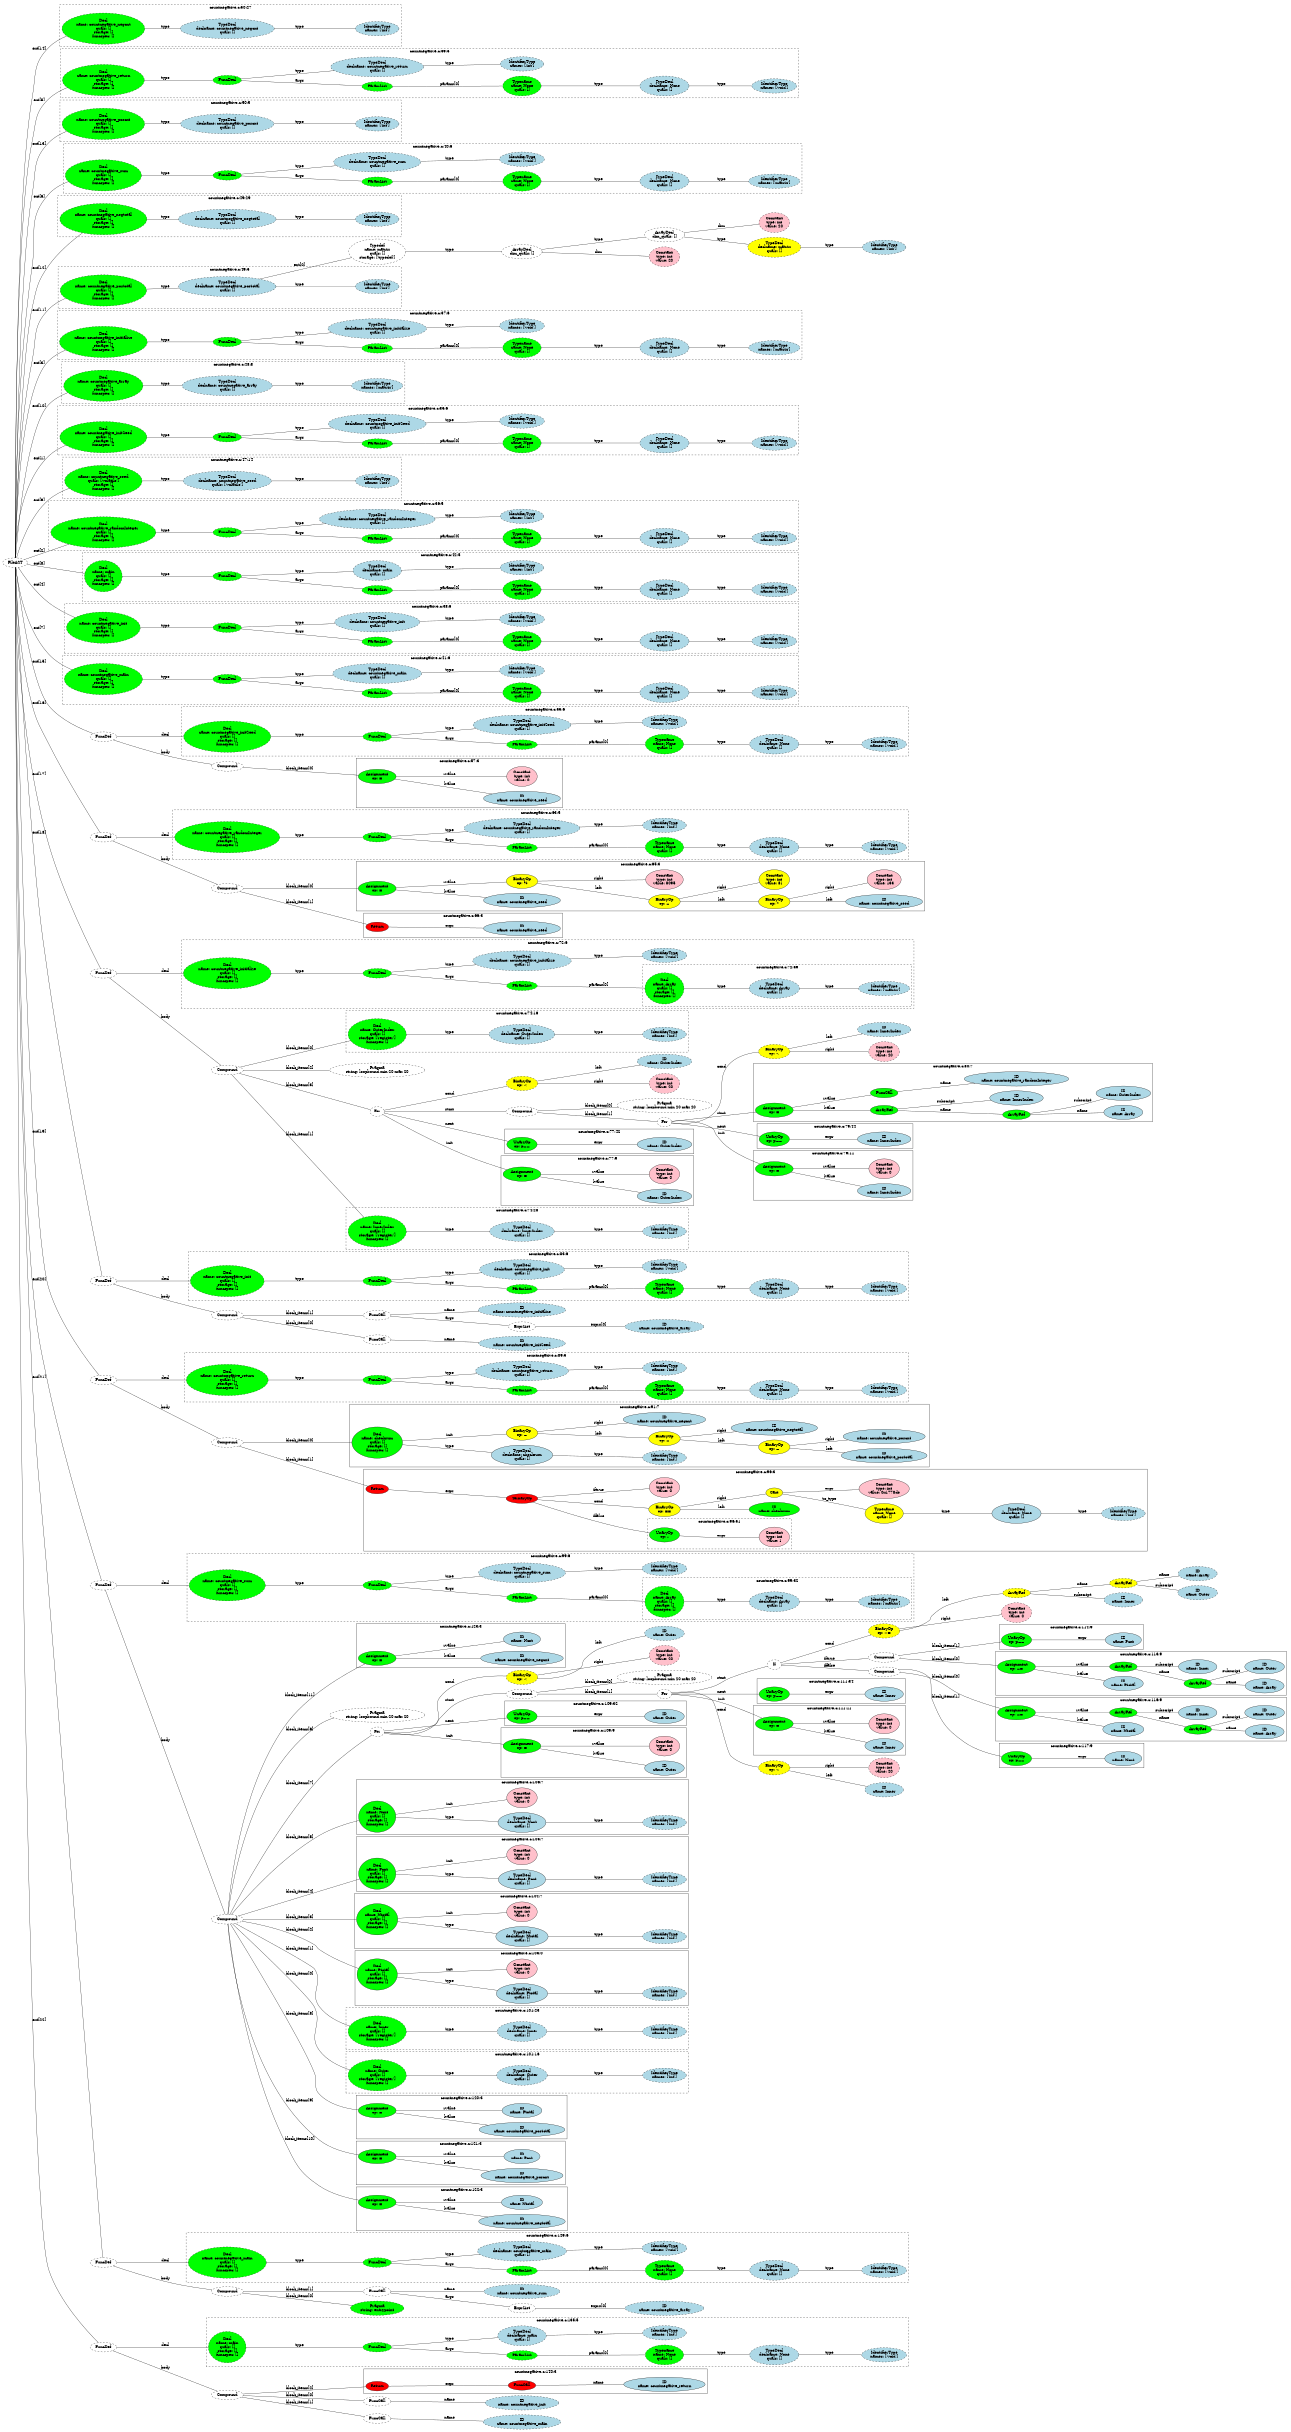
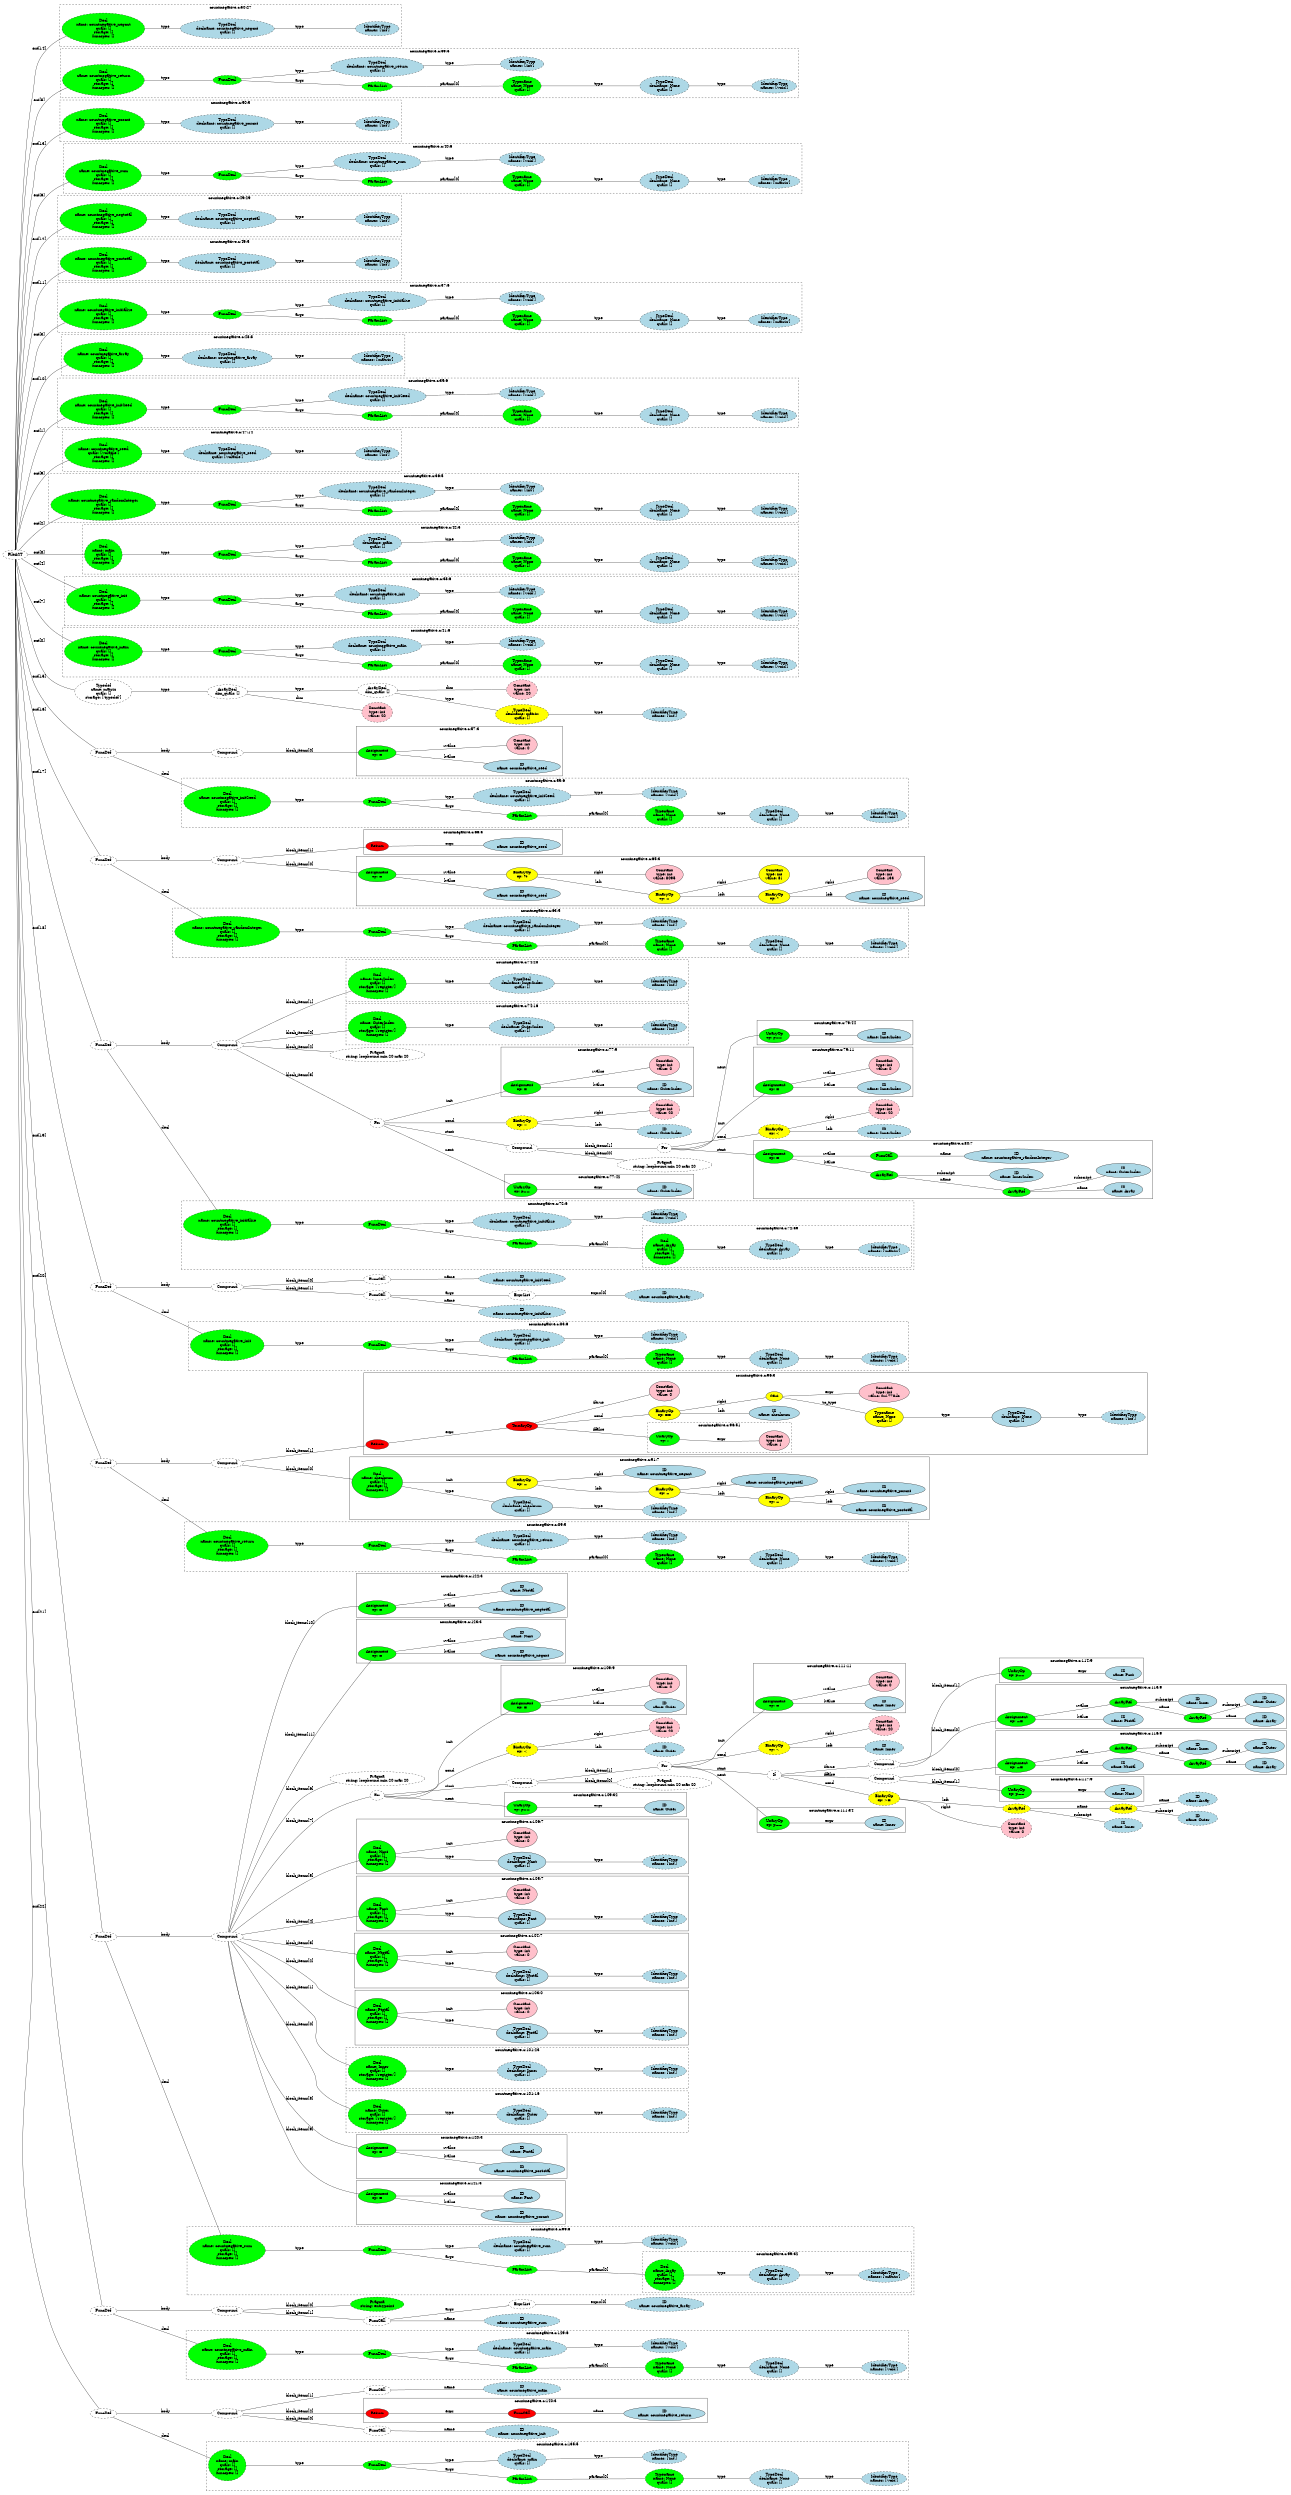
edge "Typedef name: matrix quals: [] storage: ['typedef']" -- "TypeDecl declname: countnegative_postotal quals: []": now "Typedef name: matrix quals: [] storage: ['typedef']" -- "FileAST"
node "ID name: checksum": fillcolor green -> lightblue
